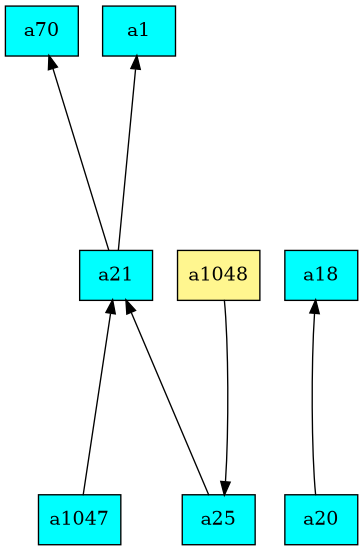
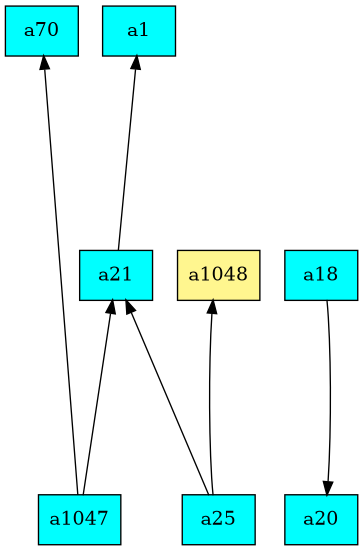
edge "a21" -> "a70": now "a1047" -> "a70"
edge "a1048" -> "a25": reversed
edge "a20" -> "a18": reversed
